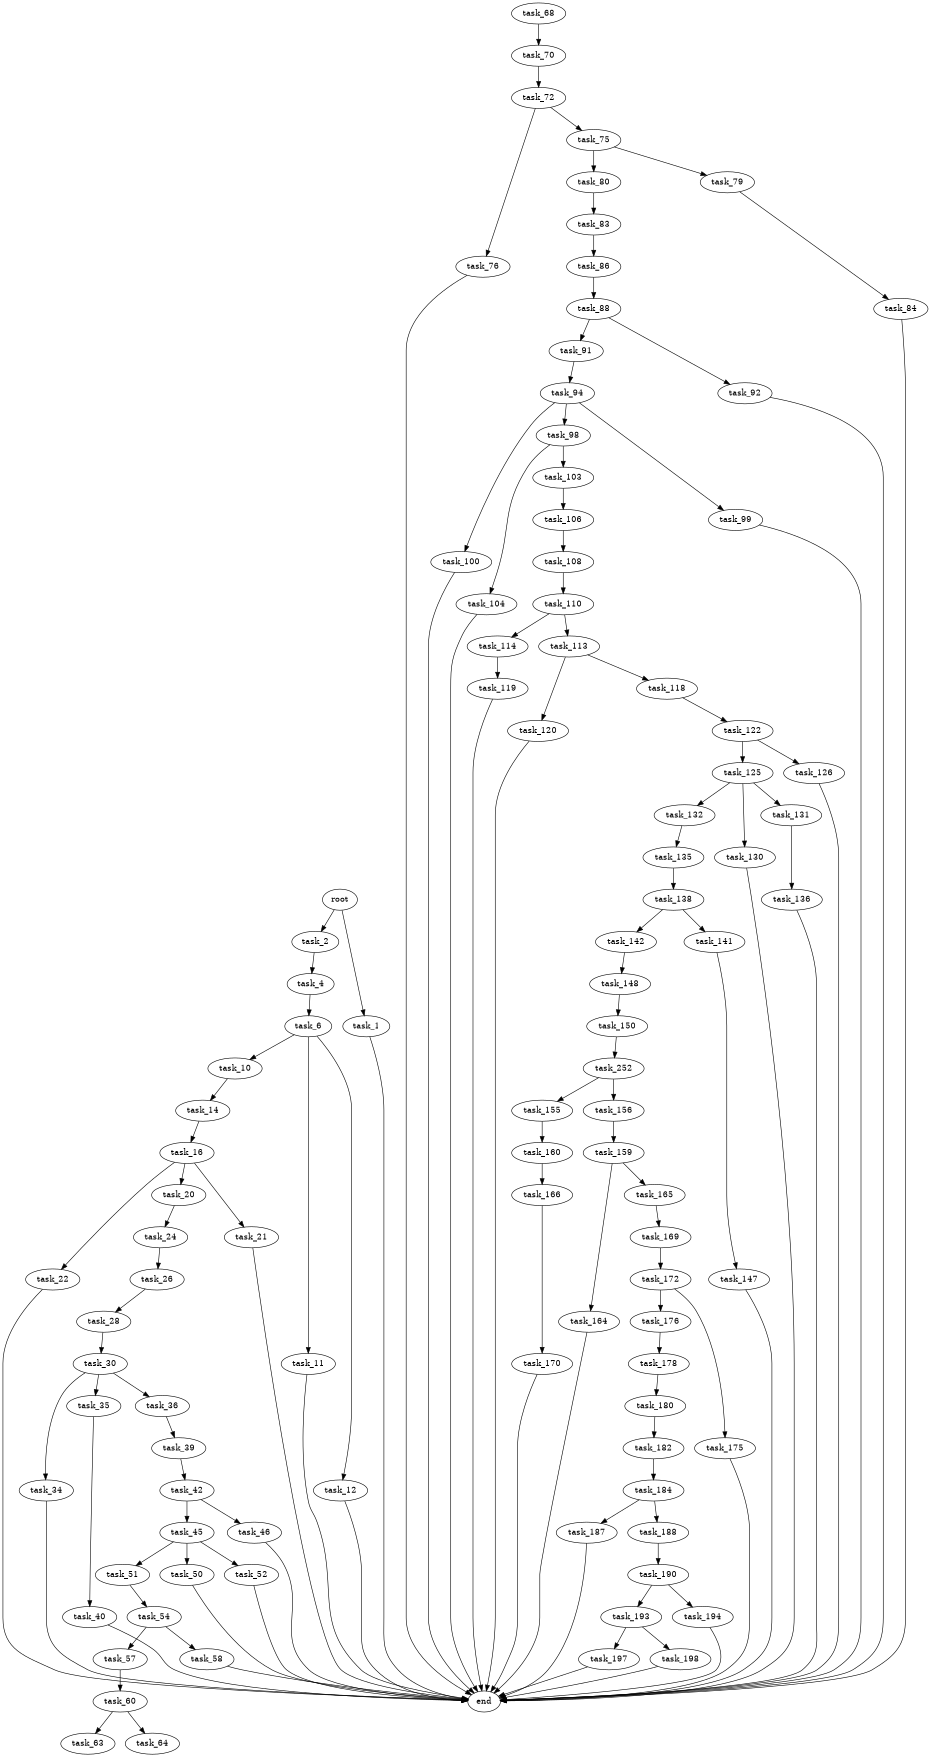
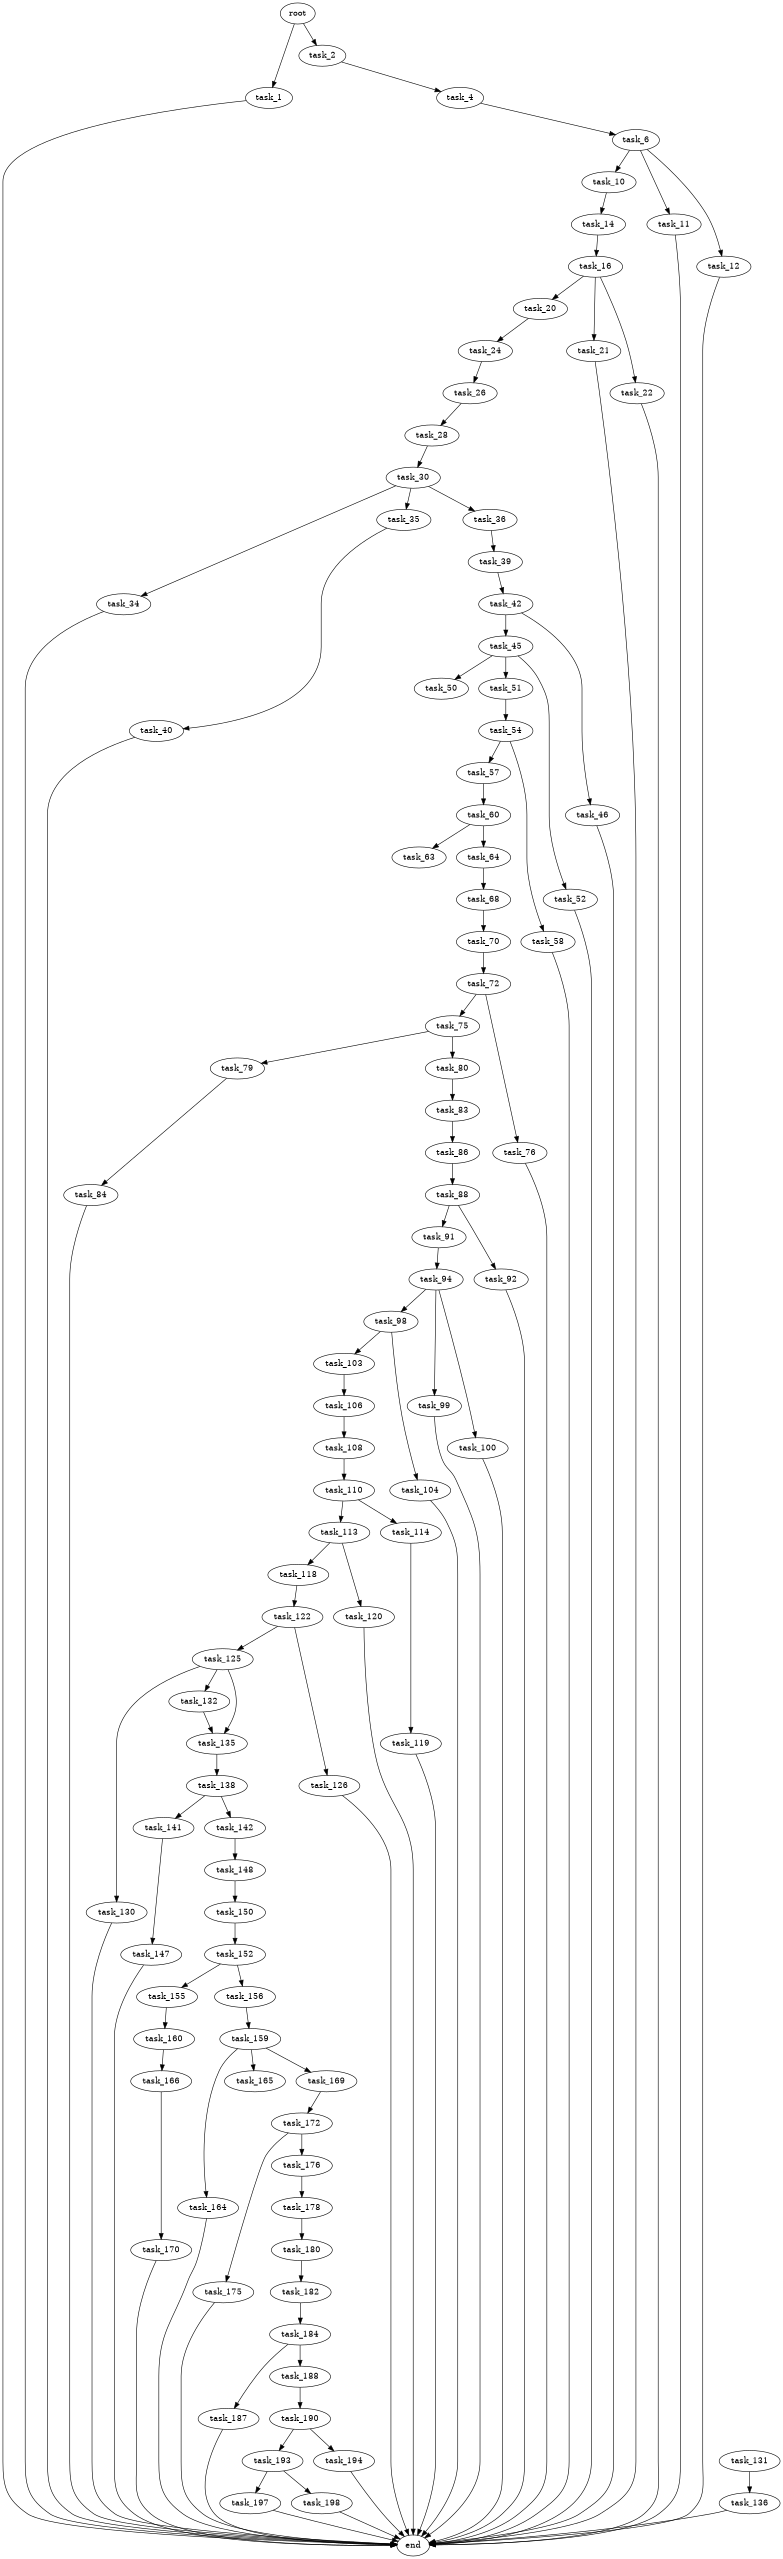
edge "task_125" -> "task_131": now "task_125" -> "task_135"
edge "task_64" -> "task_68": added
node "task_252": label "task_252" -> "task_152"
edge "task_165" -> "task_169": now "task_159" -> "task_169"
edge "task_50" -> "end": removed
